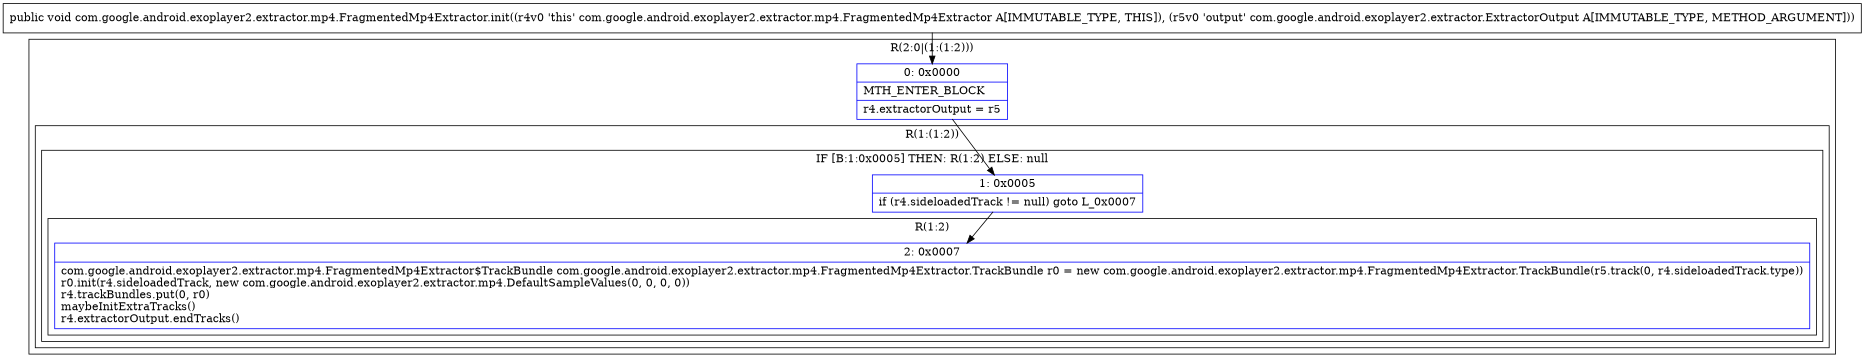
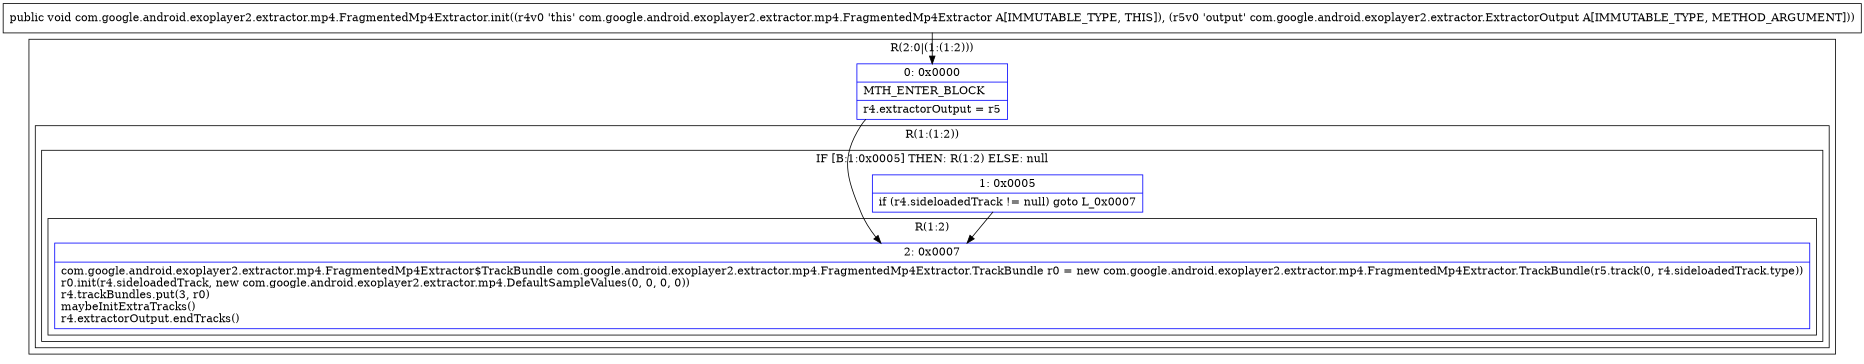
edge "0: 0x0000" -> "1: 0x0005": now "0: 0x0000" -> "2: 0x0007"
node "2: 0x0007": text "r4.trackBundles.put(0, r0)" -> "r4.trackBundles.put(3, r0)"
